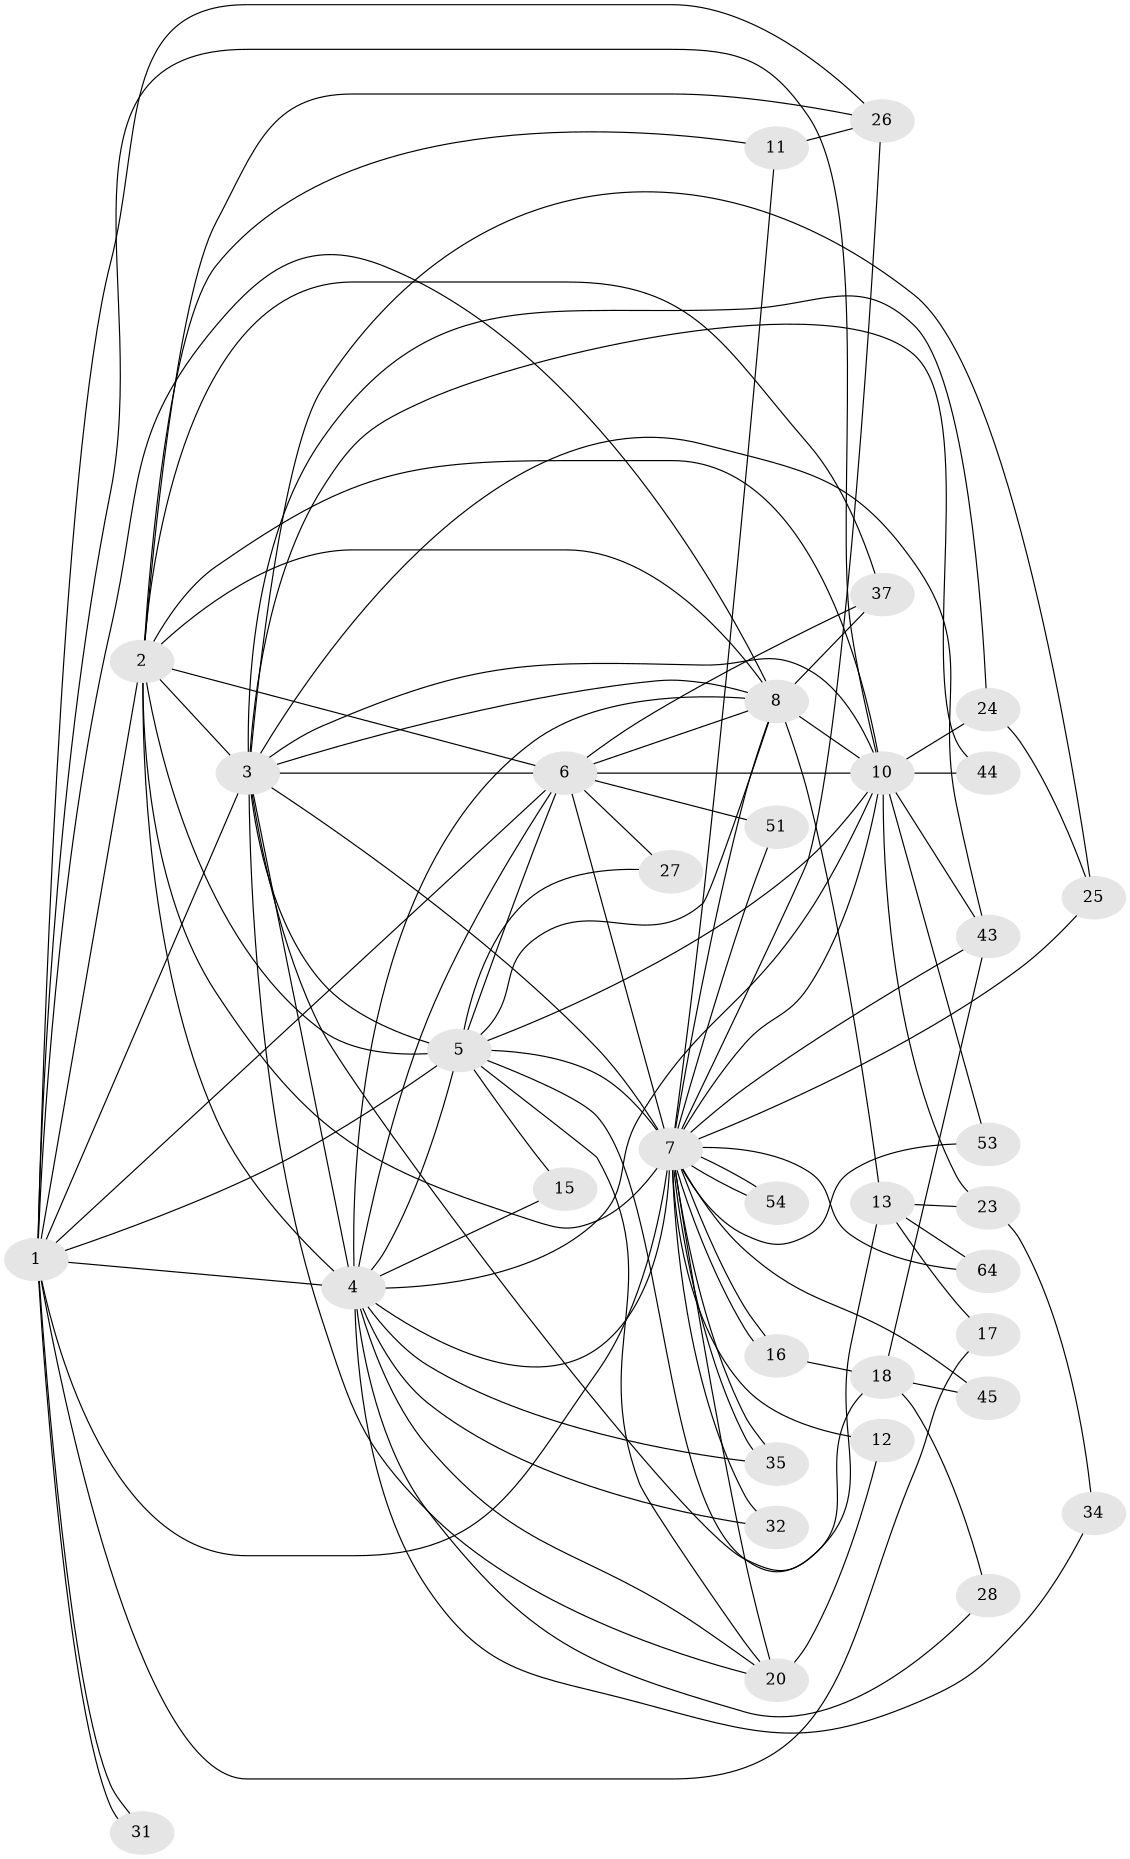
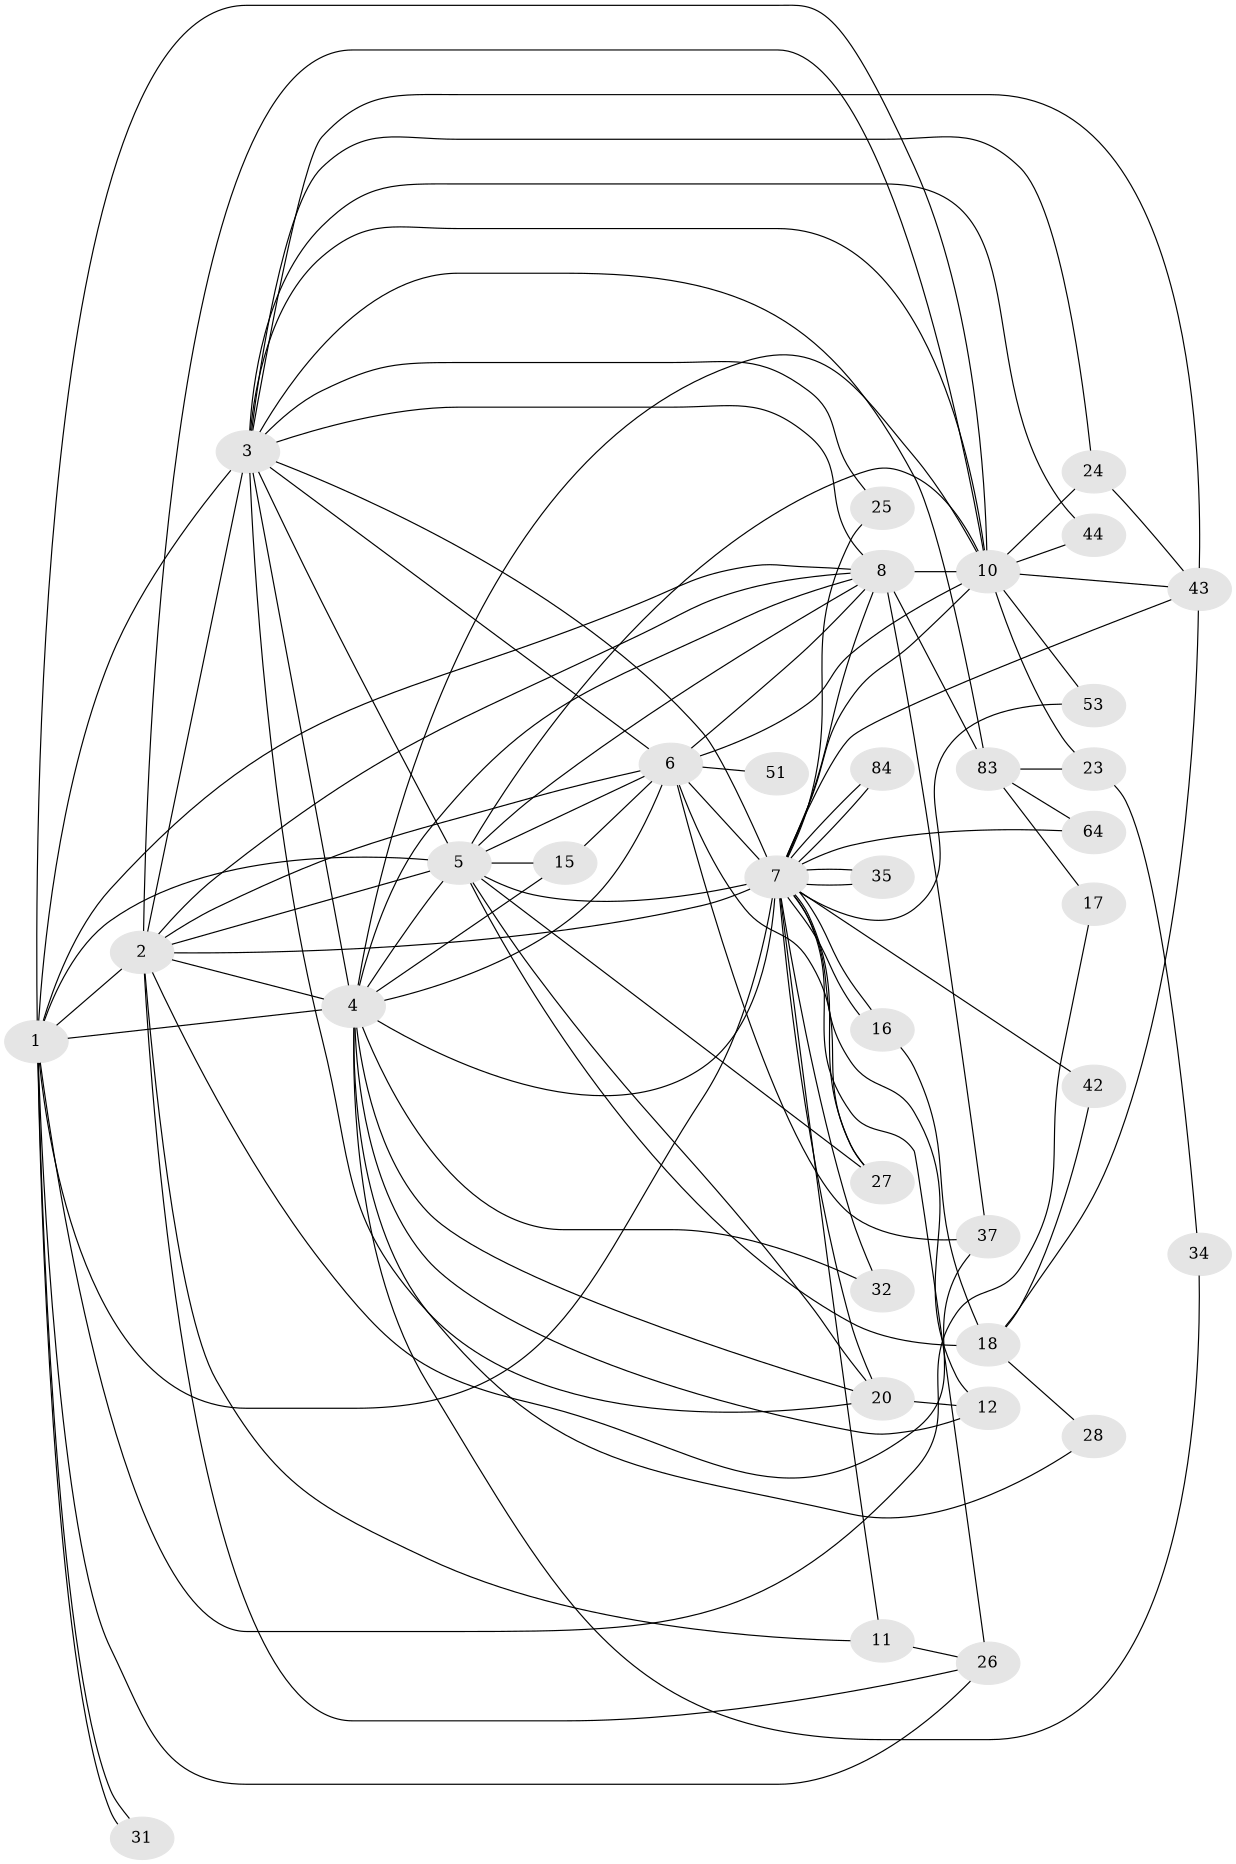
edge "24" -- "25": now "24" -- "43"
edge "51" -- "7": now "27" -- "7"
edge "6" -- "1": now "6" -- "15"
node "54": label "54" -> "84"
node "13": label "13" -> "83"
node "45": label "45" -> "42"
edge "4" -- "35": now "4" -- "12"
